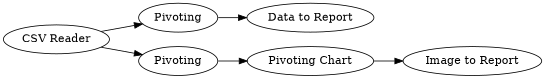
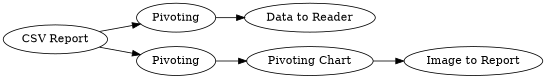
node "Data to Report": label "Data to Report" -> "Data to Reader"
node "CSV Reader": label "CSV Reader" -> "CSV Report"
